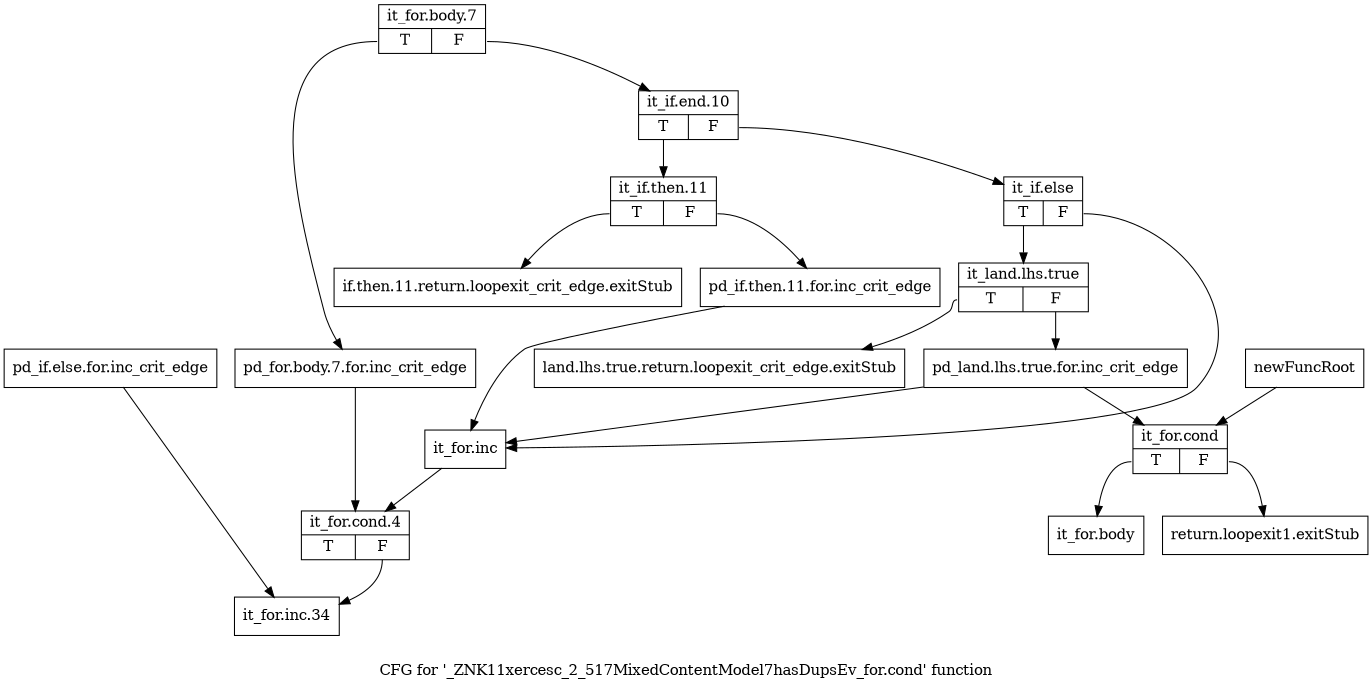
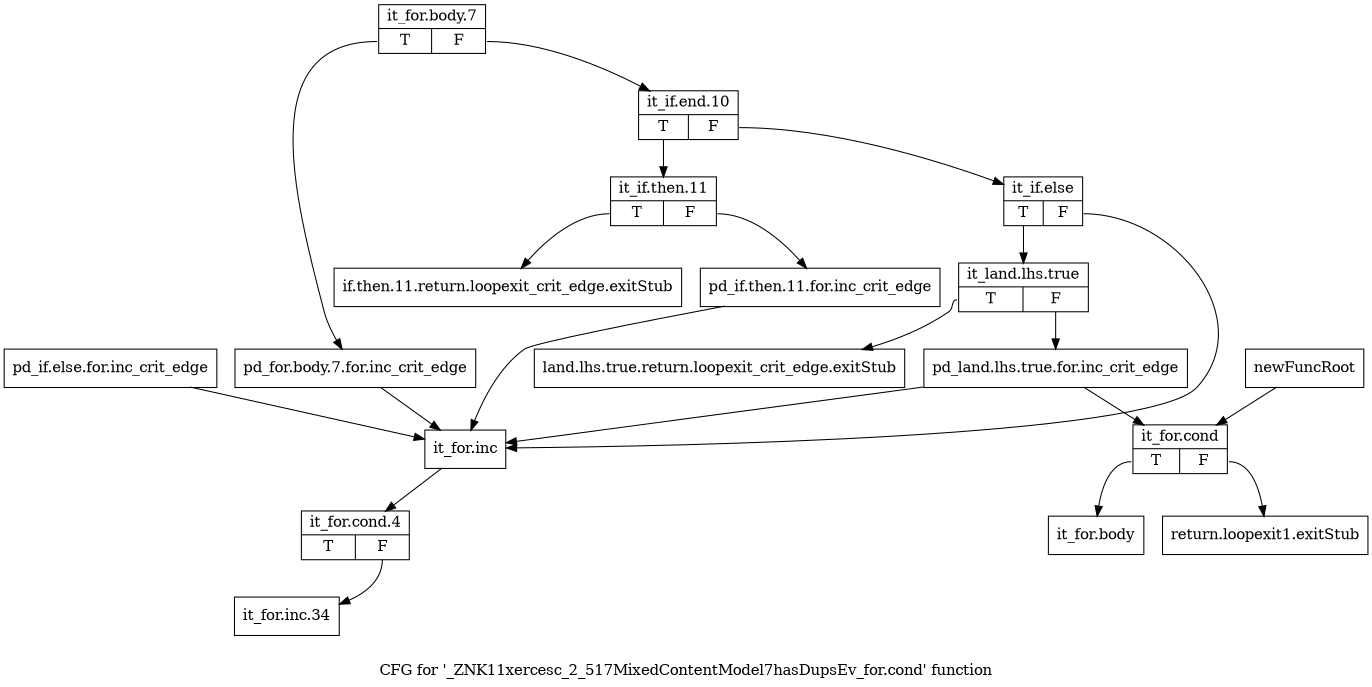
edge "pd_for.body.7.for.inc_crit_edge" -> "it_for.cond.4": now "pd_for.body.7.for.inc_crit_edge" -> "it_for.inc"
edge "pd_if.else.for.inc_crit_edge" -> "it_for.inc.34": now "pd_if.else.for.inc_crit_edge" -> "it_for.inc"
